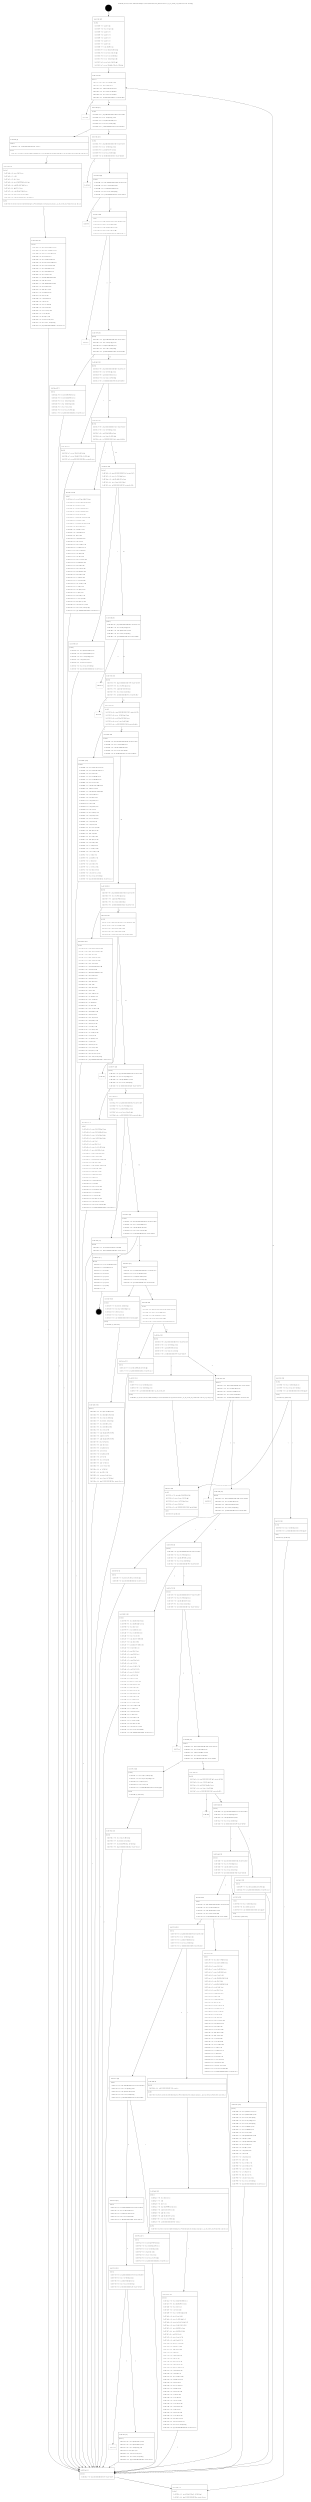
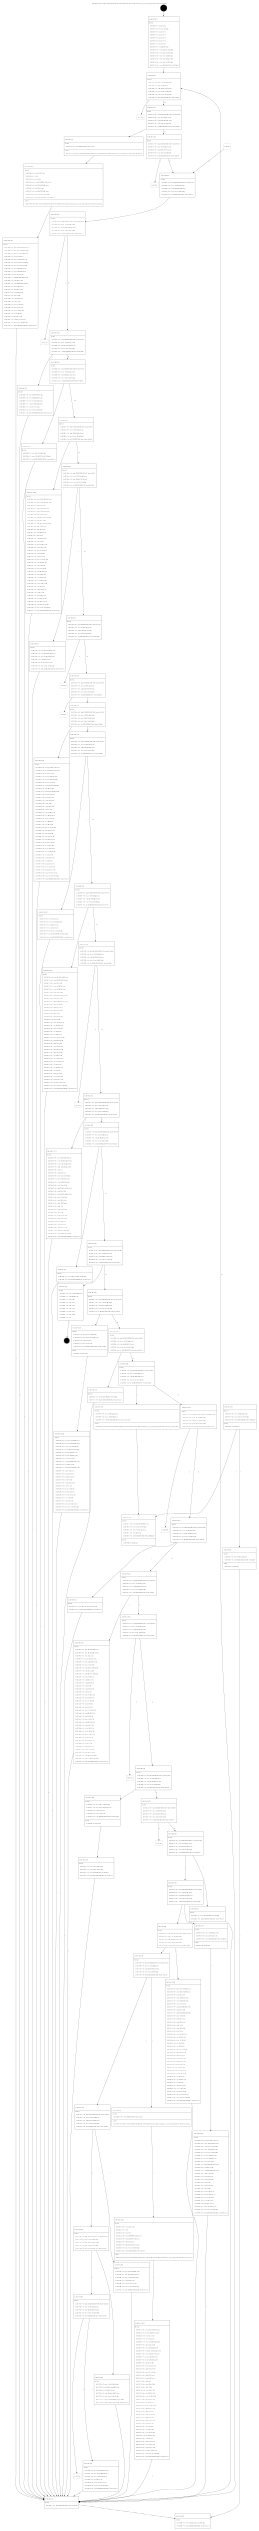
edge "0x401465 [25]" -> "0x401f67": reversed
node "0x401c76 [25]": added
node "0x401f00 [31]": added
